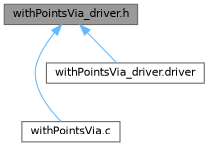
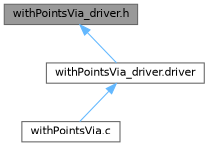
edge "withPointsVia.c" -> "withPointsVia_driver.h": now "withPointsVia.c" -> "withPointsVia_driver.driver"
